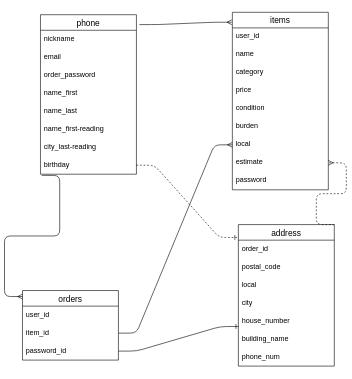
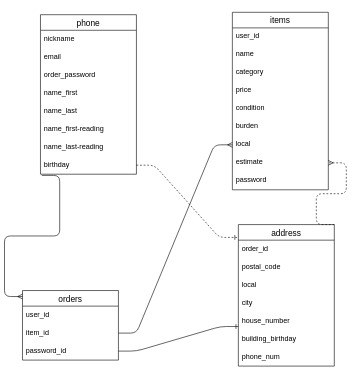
edge "phone" -> "items": removed
node "city_last-reading": label "city_last-reading" -> "name_last-reading"
node "building_name": label "building_name" -> "building_birthday"
